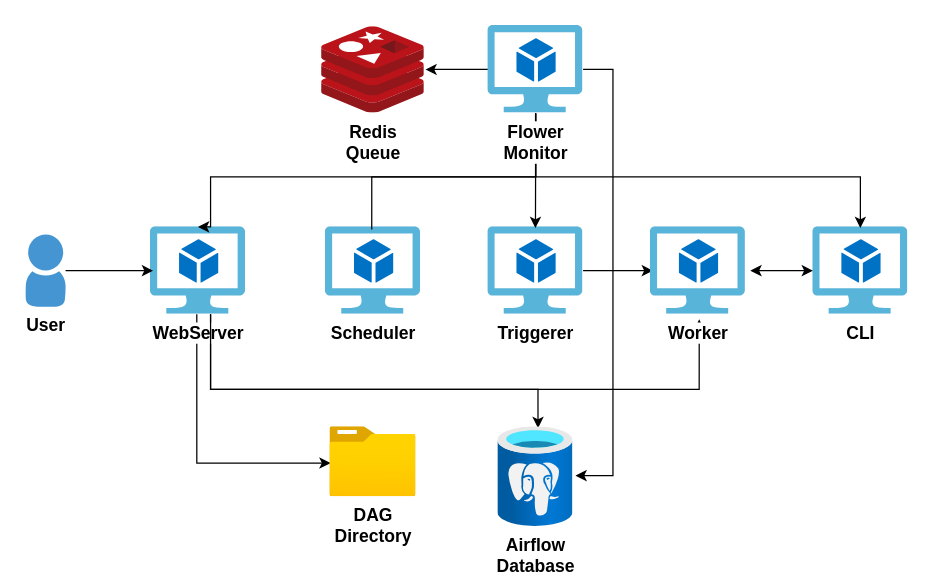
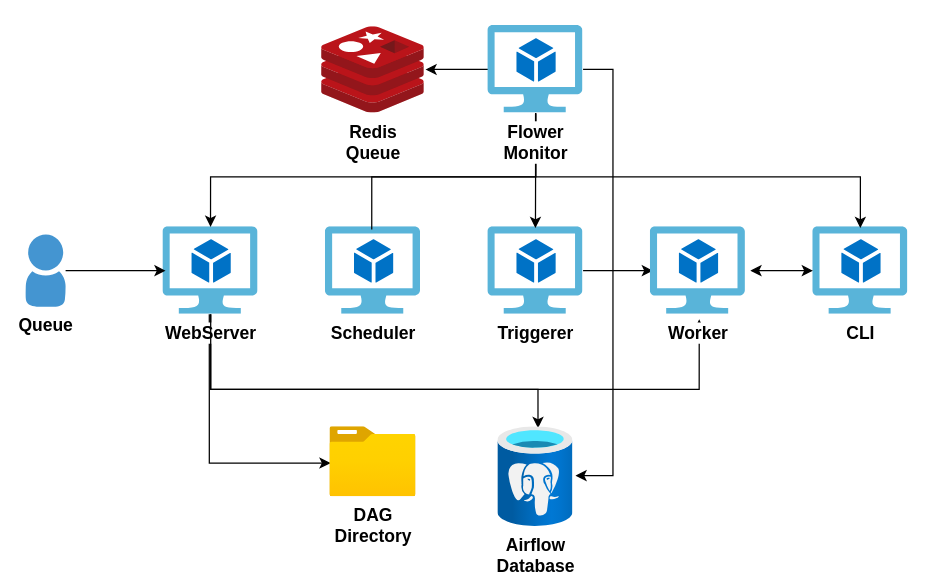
node "WebServer": moved (198, 271) -> (211, 271)
node "User": label "User" -> "Queue"
